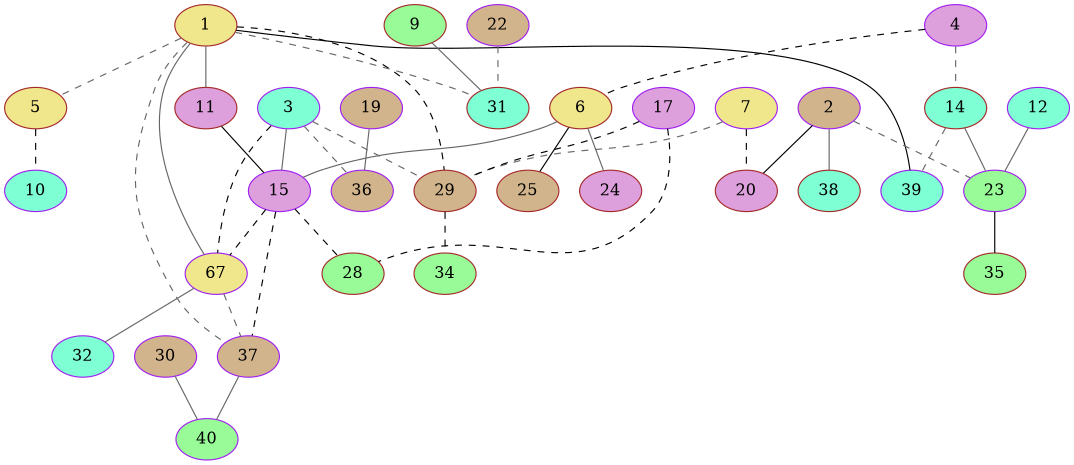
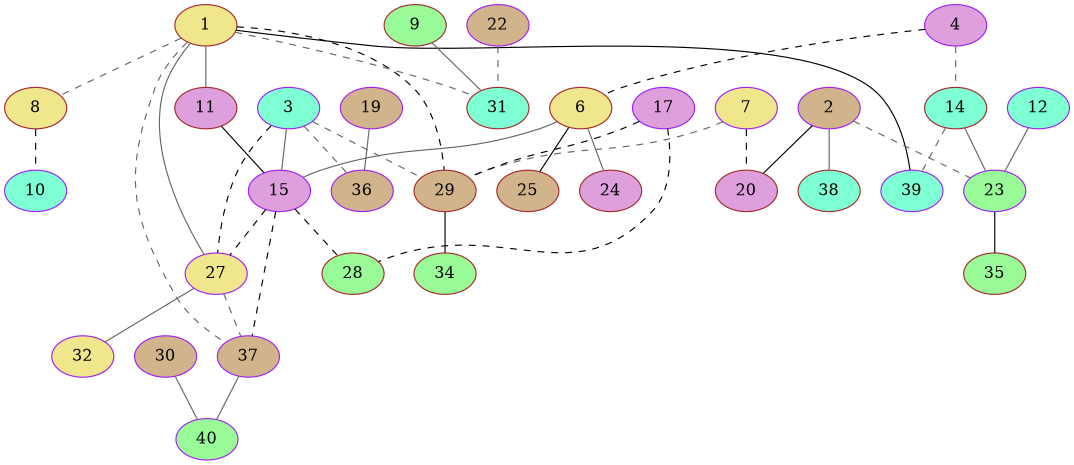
node "5": label "5" -> "8"
edge "29" -- "34": style dashed -> solid
node "67": label "67" -> "27"
node "32": fillcolor aquamarine -> khaki
